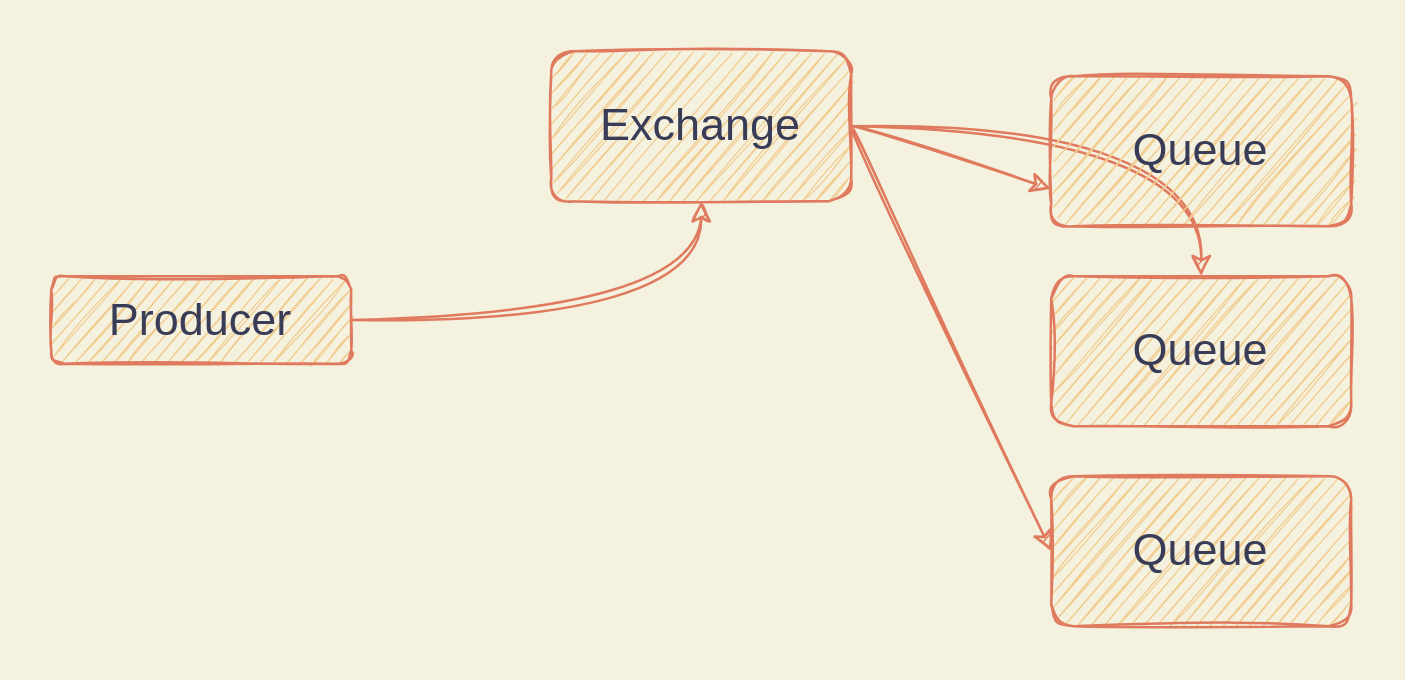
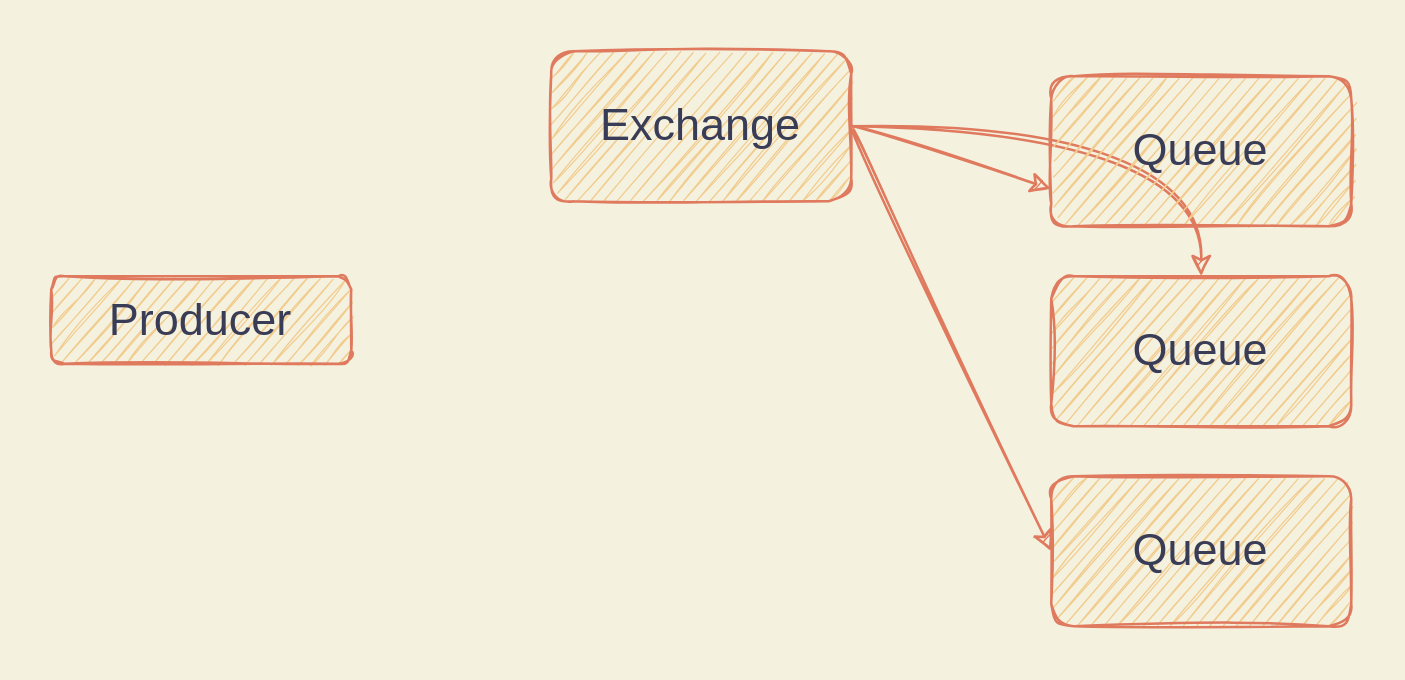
edge "Producer" -> "Exchange": removed
